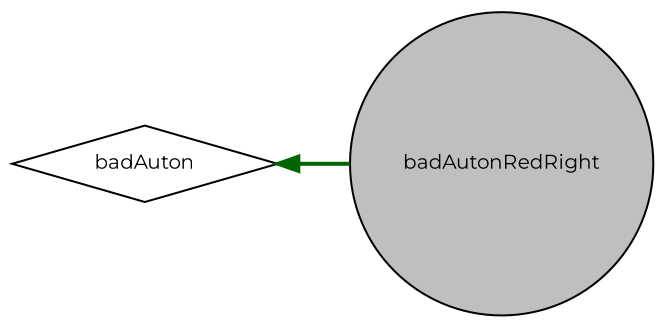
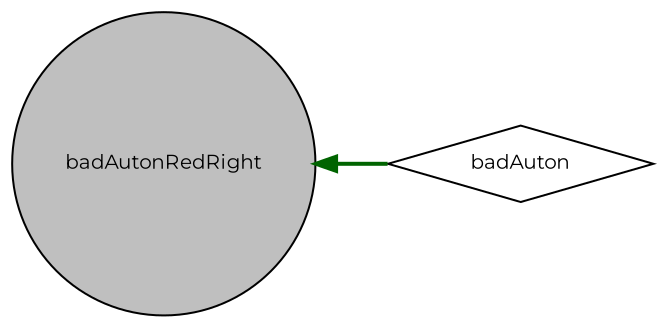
edge "badAutonRedRight" -> "badAuton": reversed
